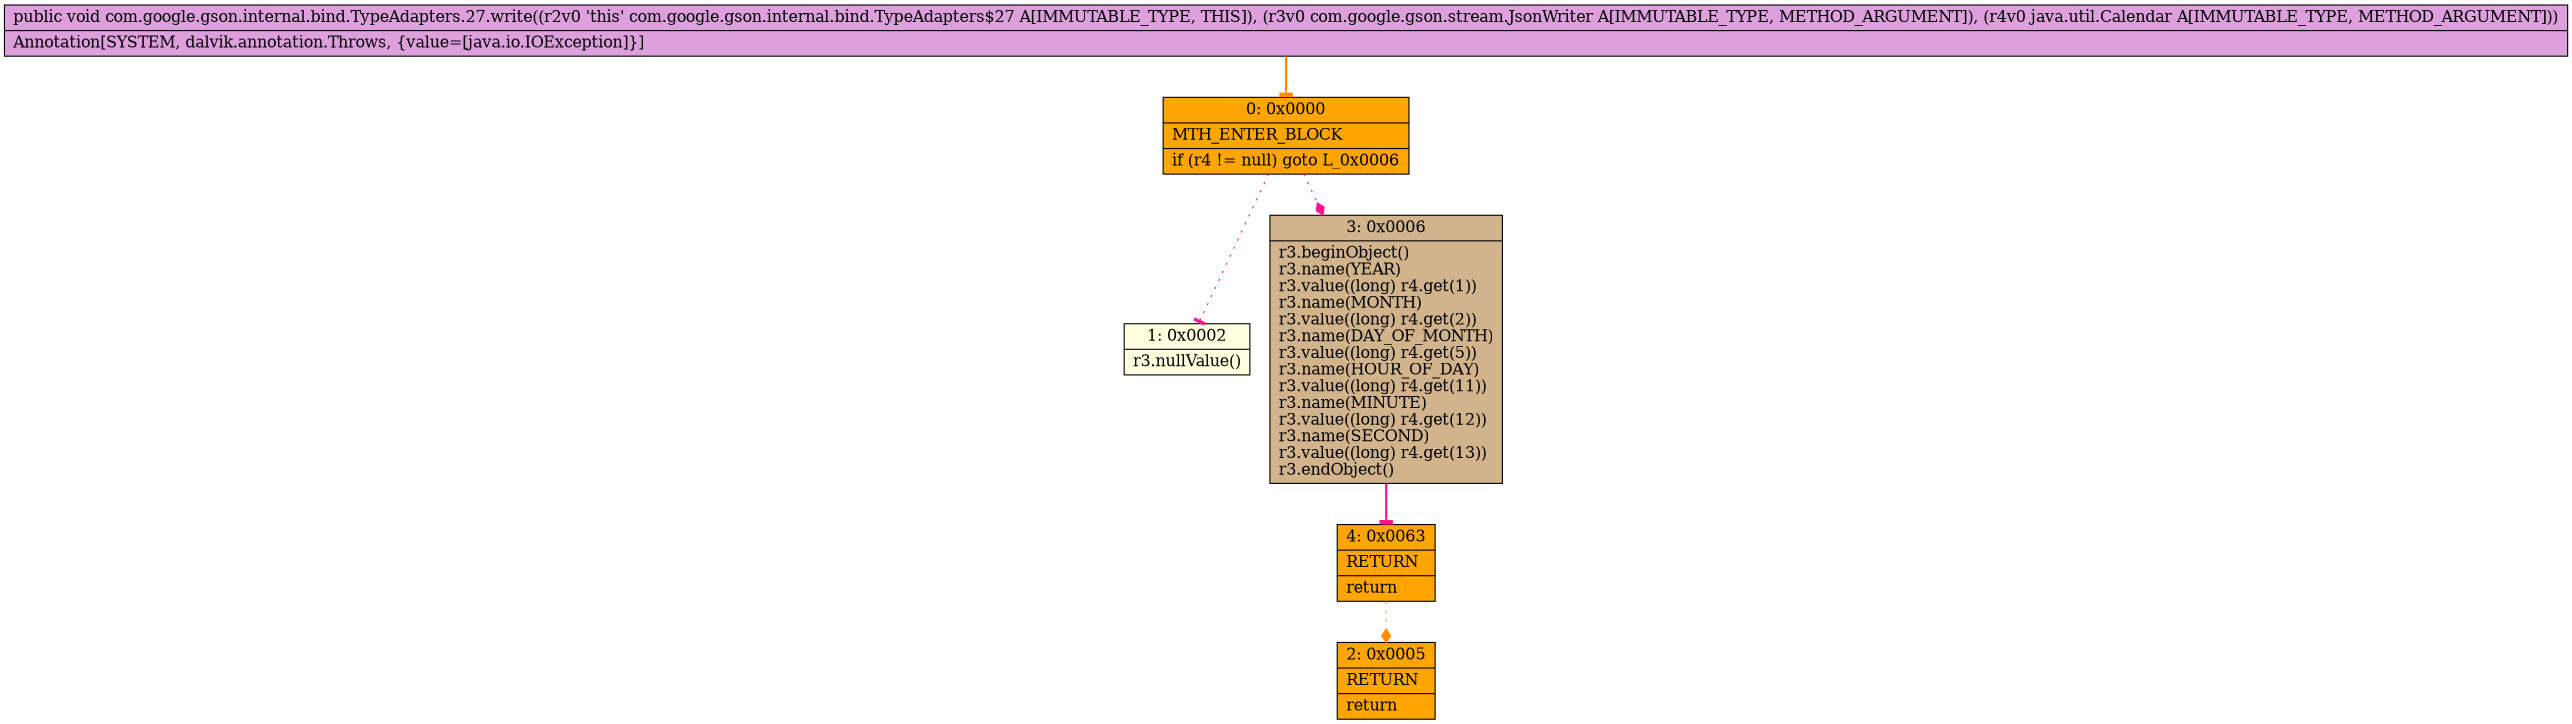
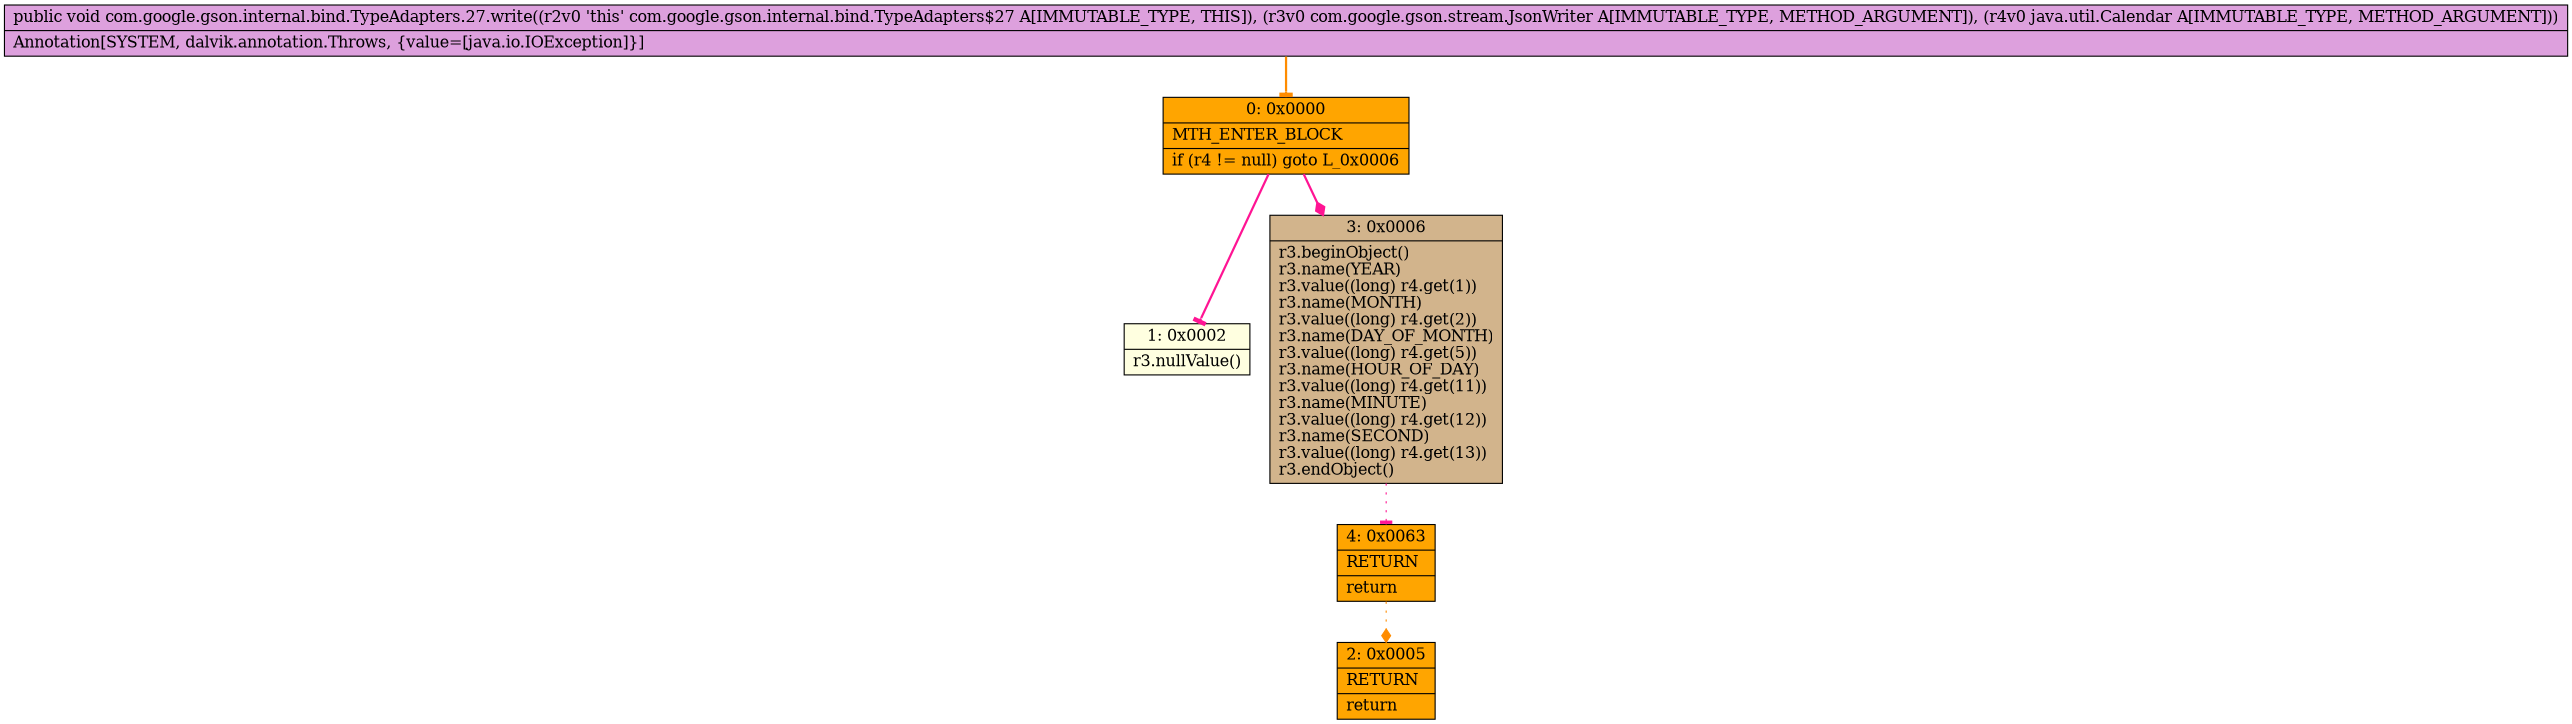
edge "0: 0x0000" -> "3: 0x0006": style dotted -> bold
edge "0: 0x0000" -> "1: 0x0002": style dotted -> bold
edge "3: 0x0006" -> "4: 0x0063": style bold -> dotted
